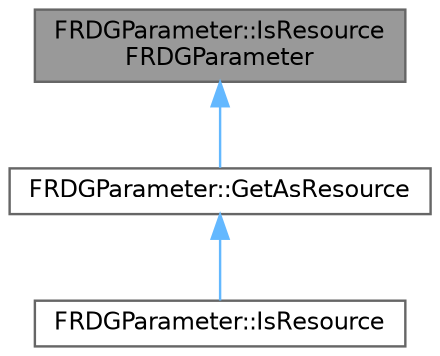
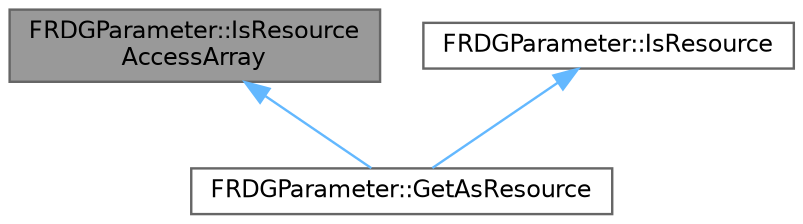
node "FRDGParameter::IsResource FRDGParameter": label "FRDGParameter::IsResource FRDGParameter" -> "FRDGParameter::IsResource AccessArray"
edge "FRDGParameter::IsResource" -> "FRDGParameter::GetAsResource": reversed
